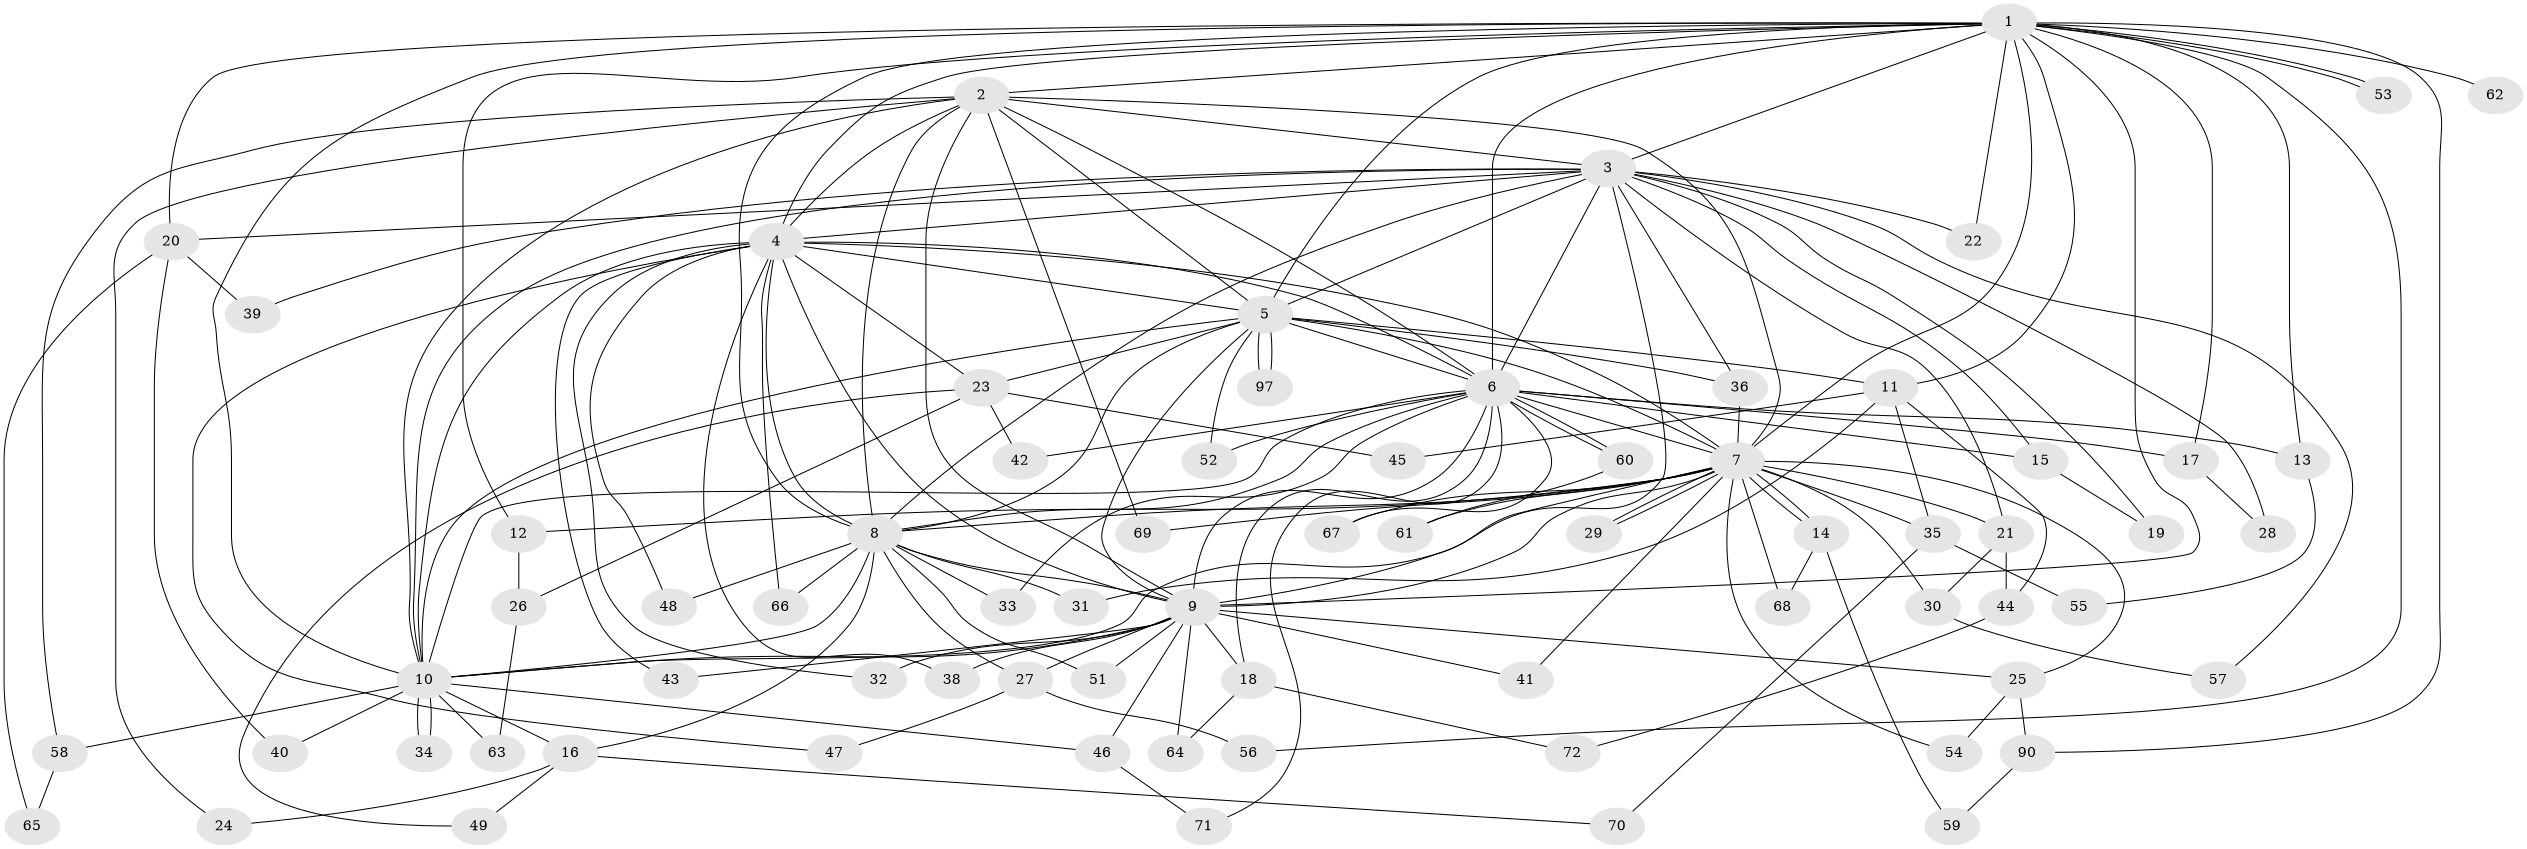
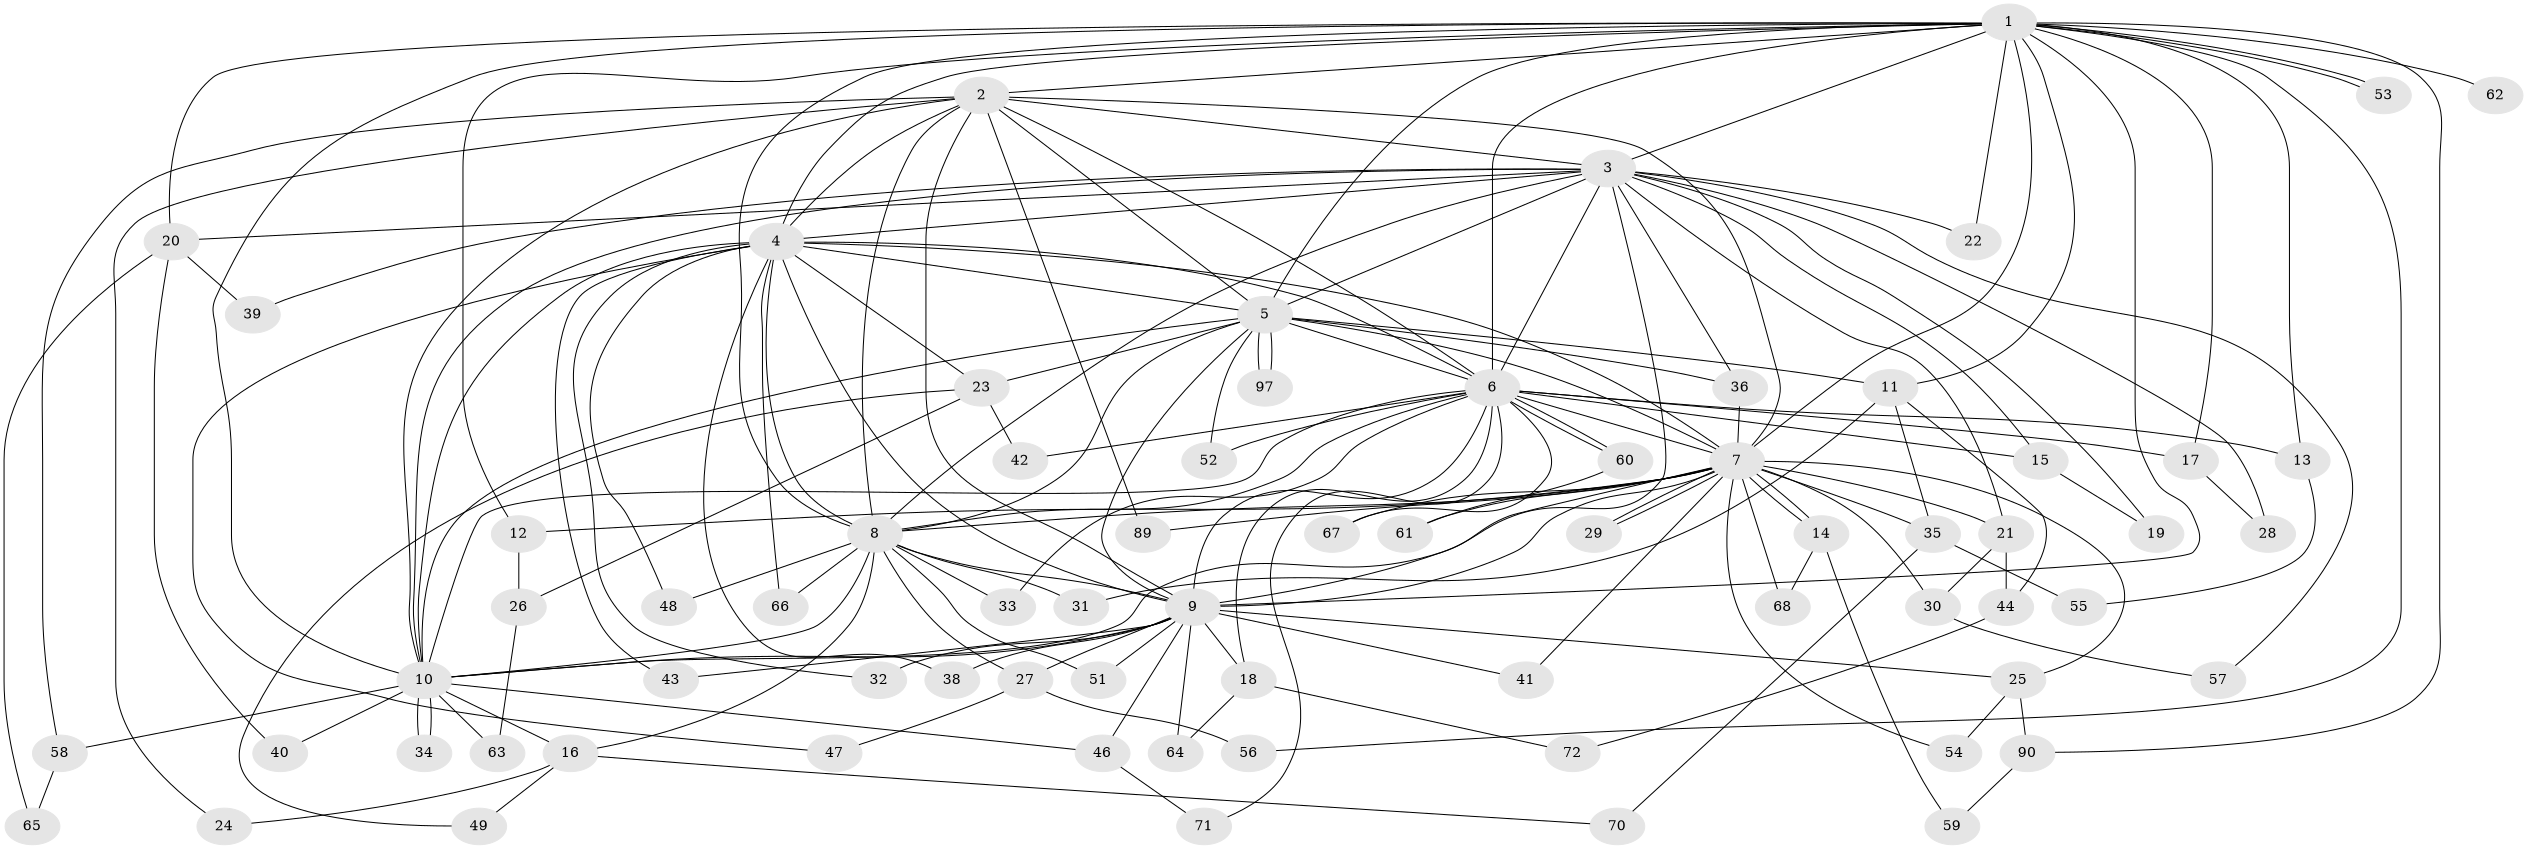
node "45": removed
node "69": label "69" -> "89"
